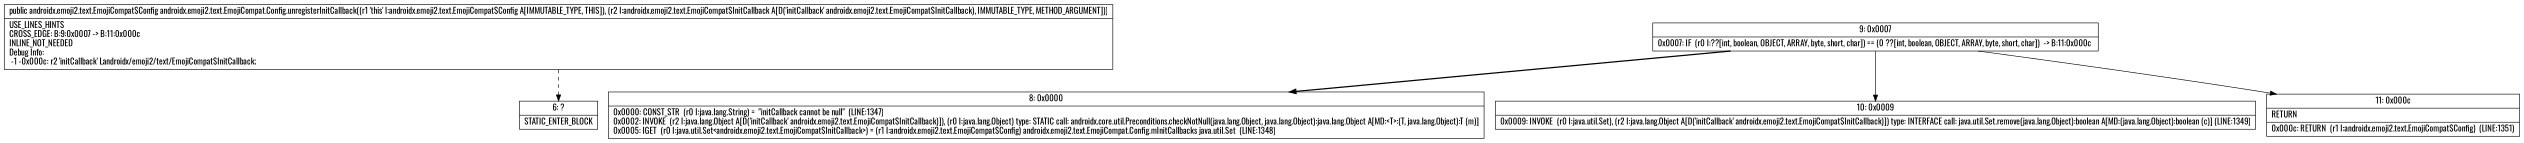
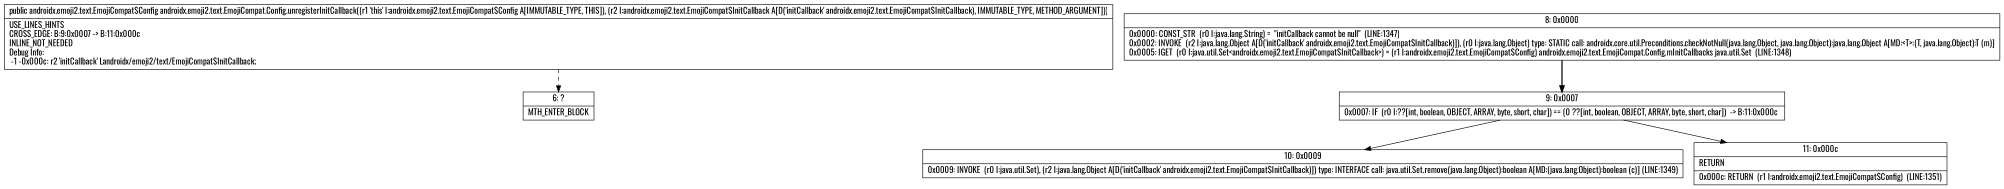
edge "9: 0x0007" -> "8: 0x0000": reversed
node "6: ?": text "STATIC_ENTER_BLOCK" -> "MTH_ENTER_BLOCK"
